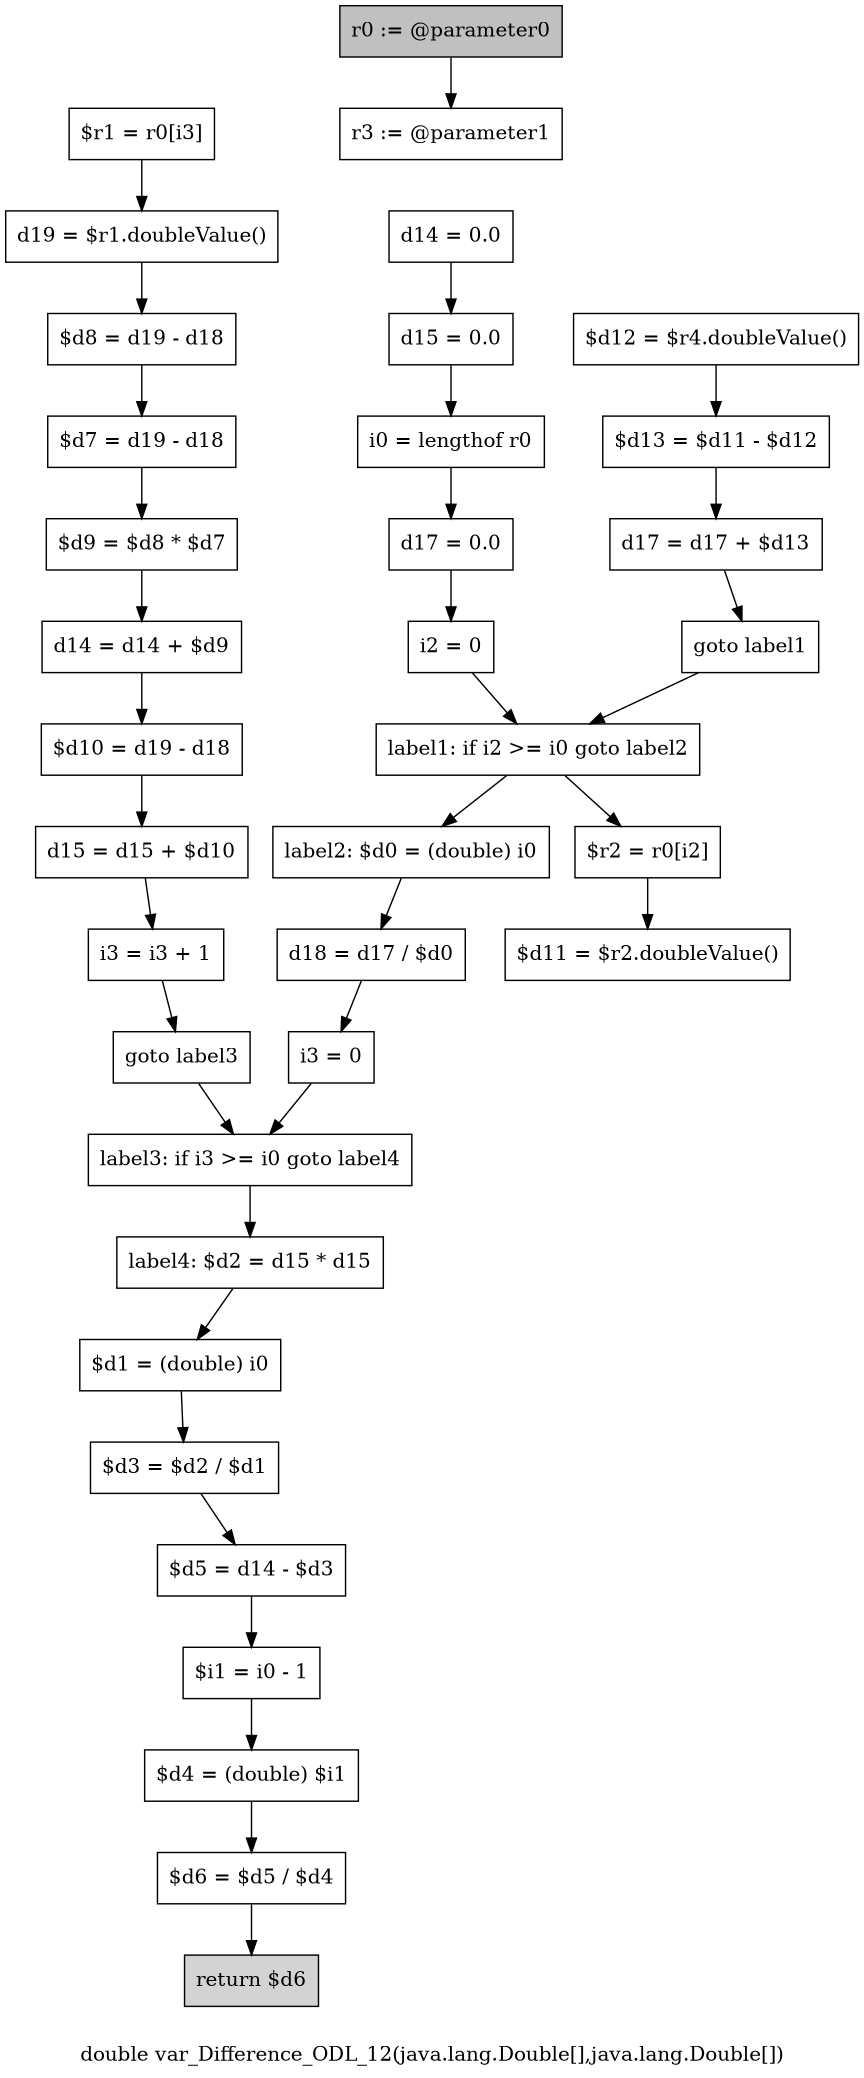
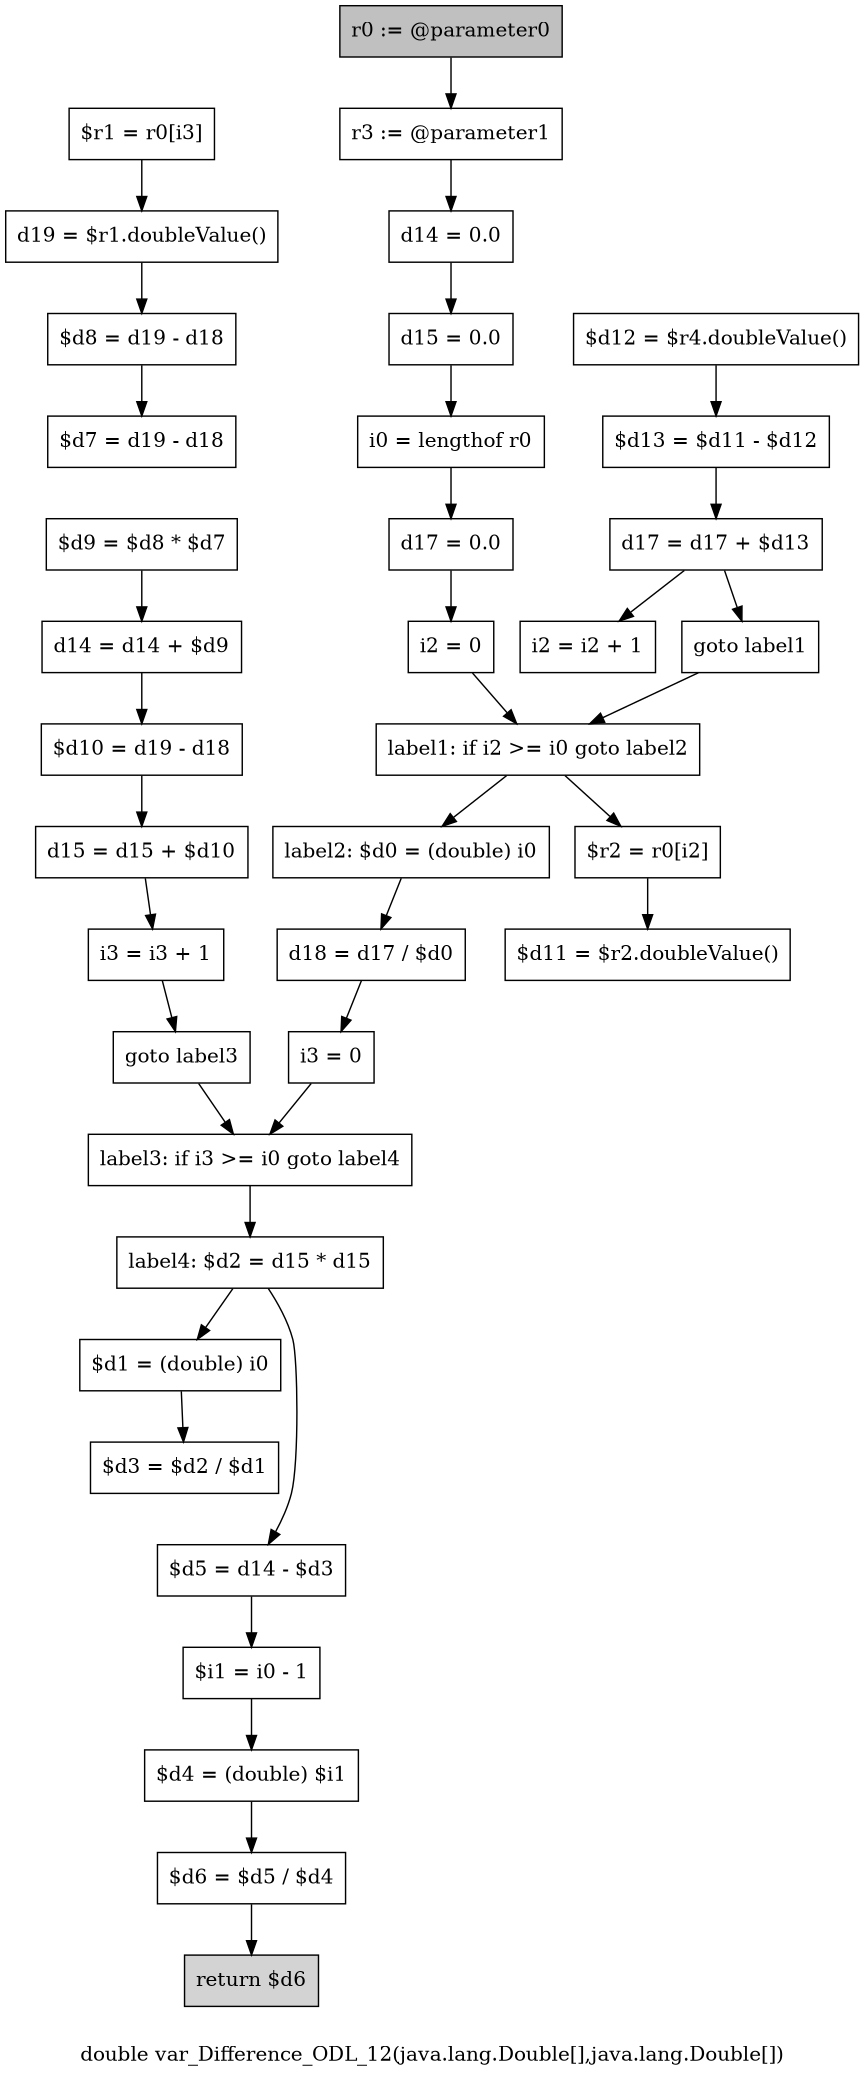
edge "r3 := @parameter1" -> "d14 = 0.0": added
edge "$d7 = d19 - d18" -> "$d9 = $d8 * $d7": removed
node "i2 = i2 + 1": added
edge "$d3 = $d2 / $d1" -> "$d5 = d14 - $d3": now "label4: $d2 = d15 * d15" -> "$d5 = d14 - $d3"
